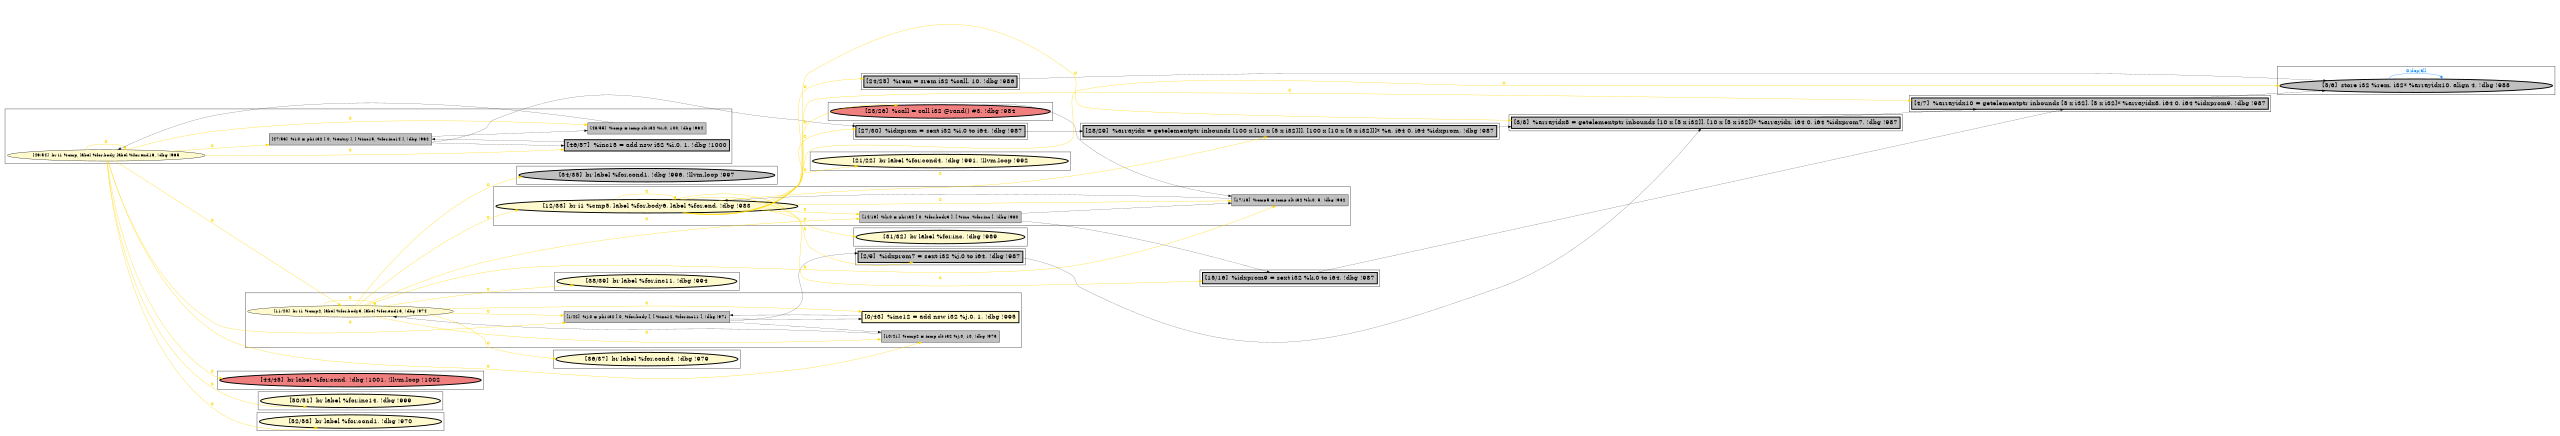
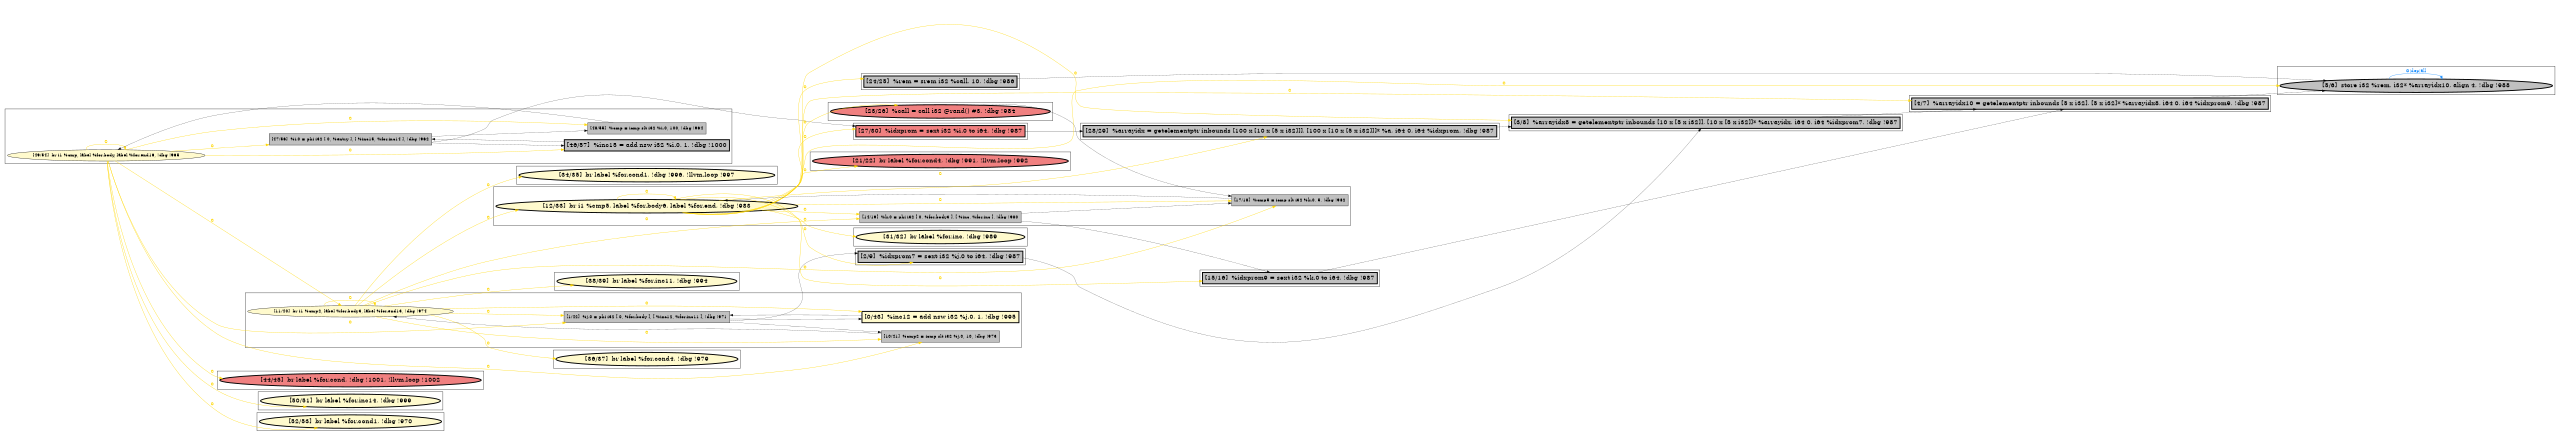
node "[27/30]  %idxprom = sext i32 %i.0 to i64, !dbg !987": fillcolor grey -> lightcoral
node "[21/22]  br label %for.cond4, !dbg !991, !llvm.loop !992": fillcolor lemonchiffon -> lightcoral
node "[34/35]  br label %for.cond1, !dbg !996, !llvm.loop !997": fillcolor grey -> lemonchiffon
